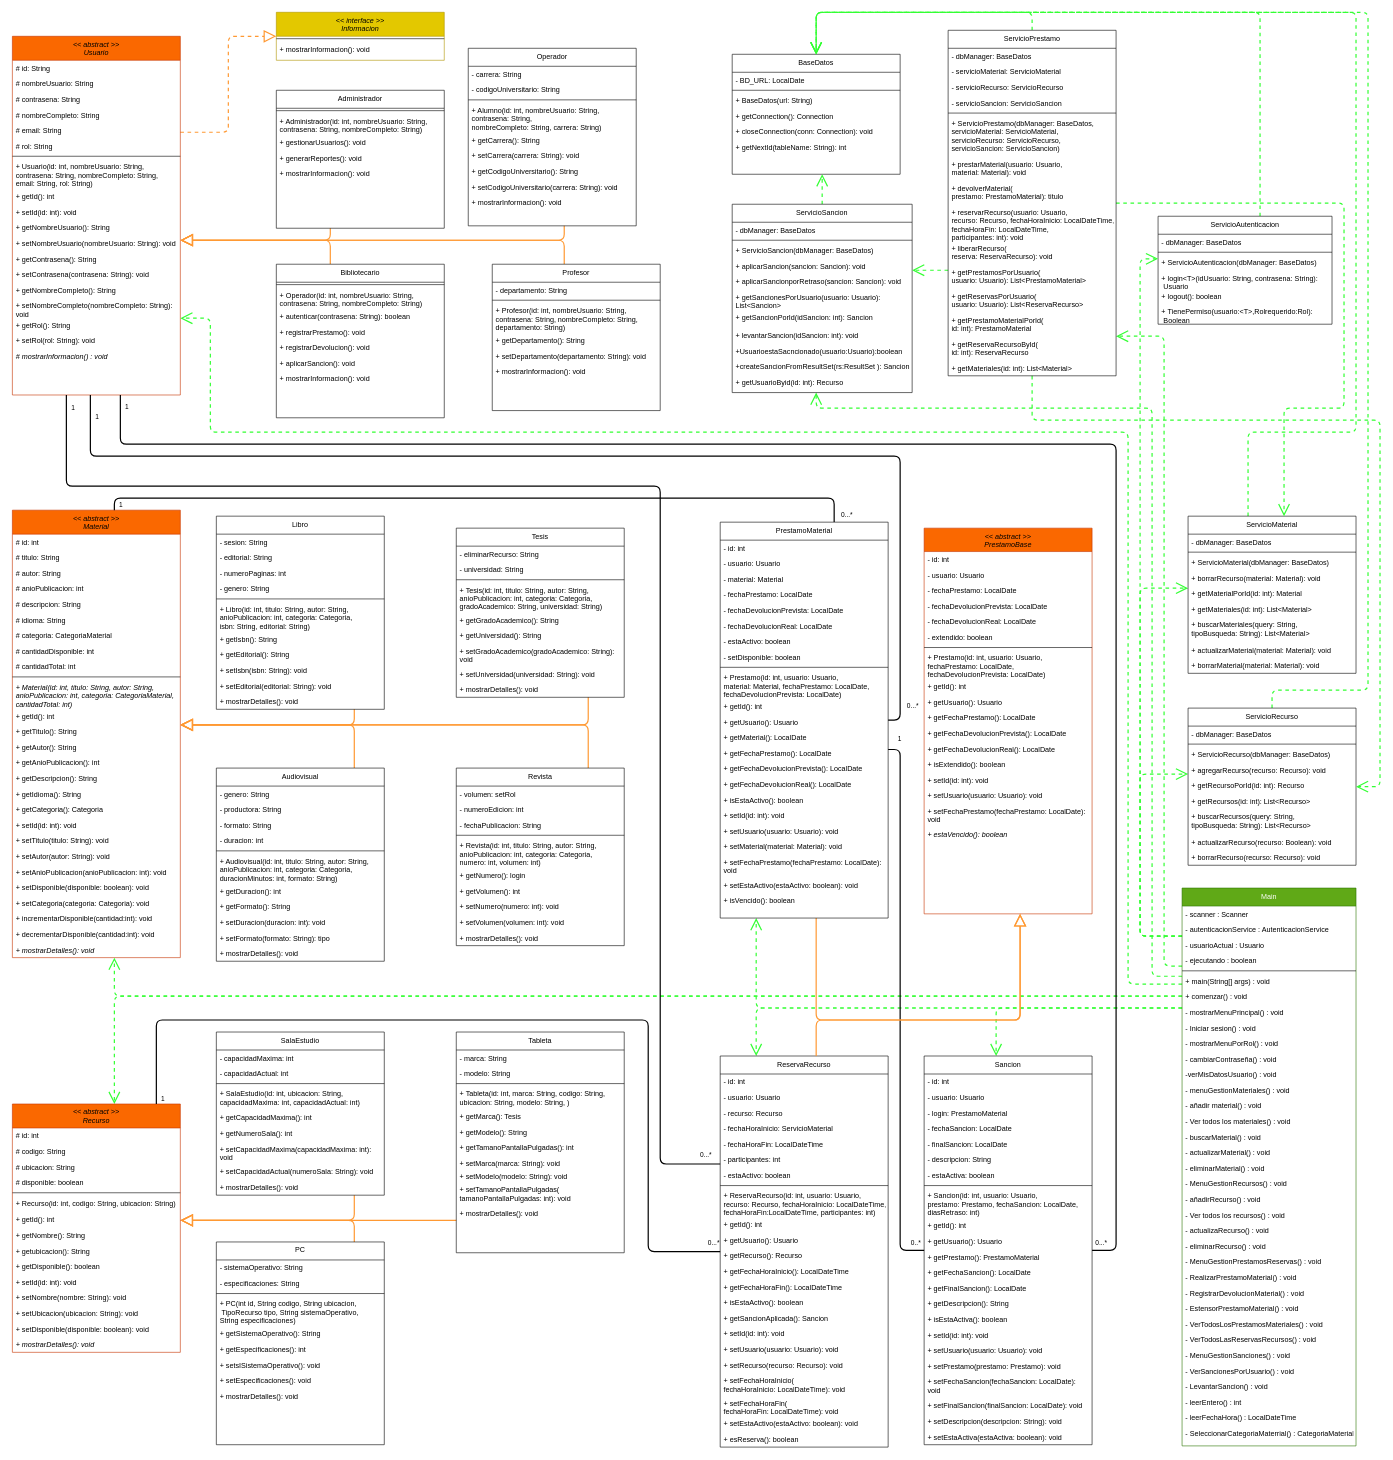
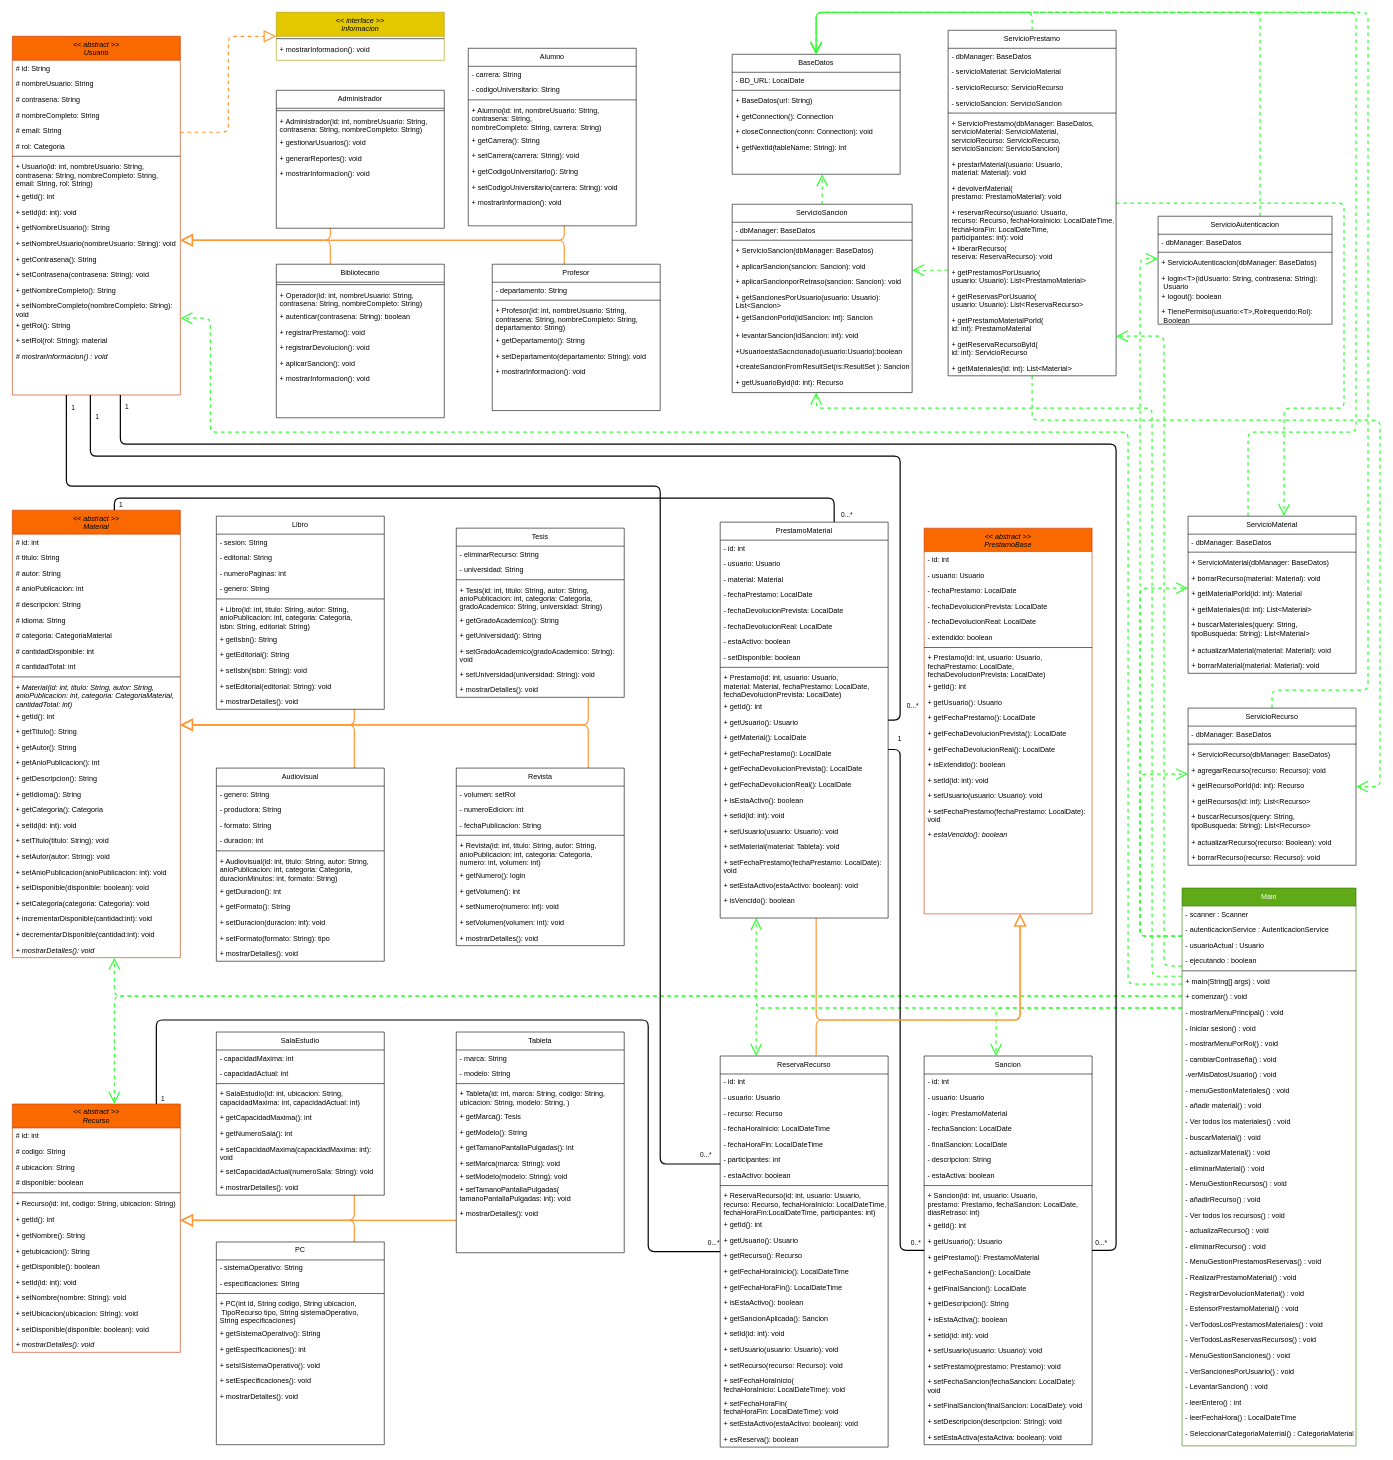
node "Operador": label "Operador" -> "Alumno"
node "# rol: String": label "# rol: String" -> "# rol: Categoria"
node "+ devolverMaterial( prestamo: PrestamoMaterial): titulo": label "+ devolverMaterial( prestamo: PrestamoMaterial): titulo" -> "+ devolverMaterial( prestamo: PrestamoMaterial): void"
node "+ setRol(rol: String): void": label "+ setRol(rol: String): void" -> "+ setRol(rol: String): material"
node "+ getReservaRecursoById( id: int): ReservaRecurso": label "+ getReservaRecursoById( id: int): ReservaRecurso" -> "+ getReservaRecursoById( id: int): ServicioRecurso"
node "+ setMaterial(material: Material): void": label "+ setMaterial(material: Material): void" -> "+ setMaterial(material: Tableta): void"
node "- fechaHoraInicio: ServicioMaterial": label "- fechaHoraInicio: ServicioMaterial" -> "- fechaHoraInicio: LocalDateTime"
